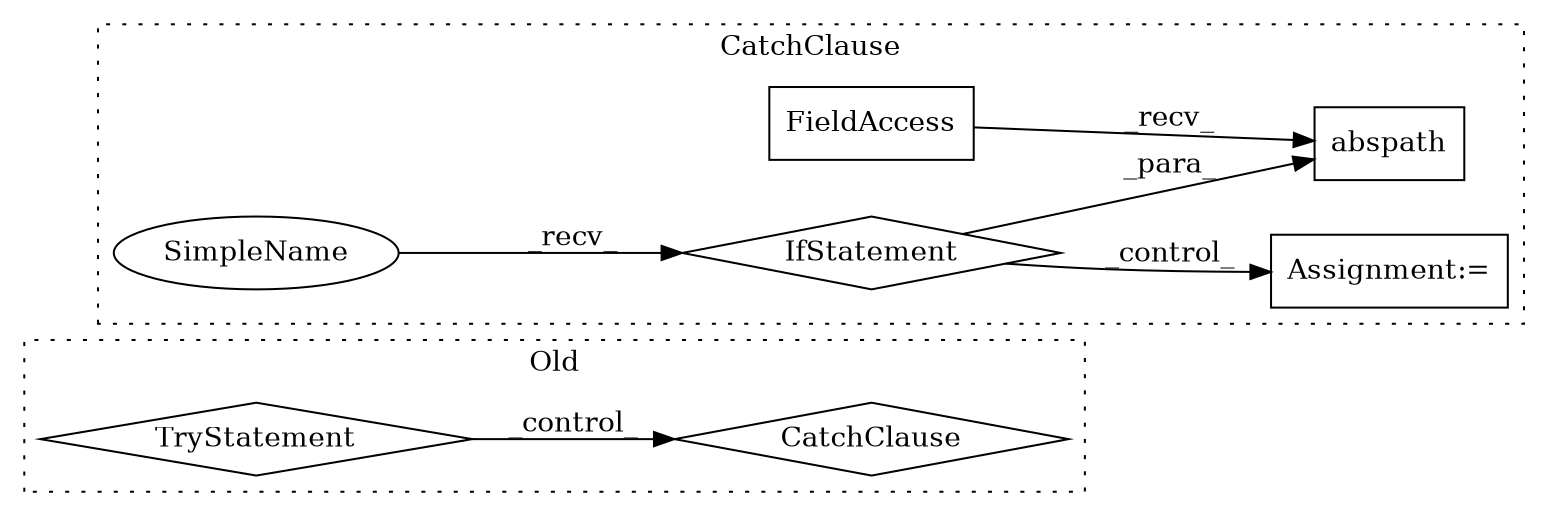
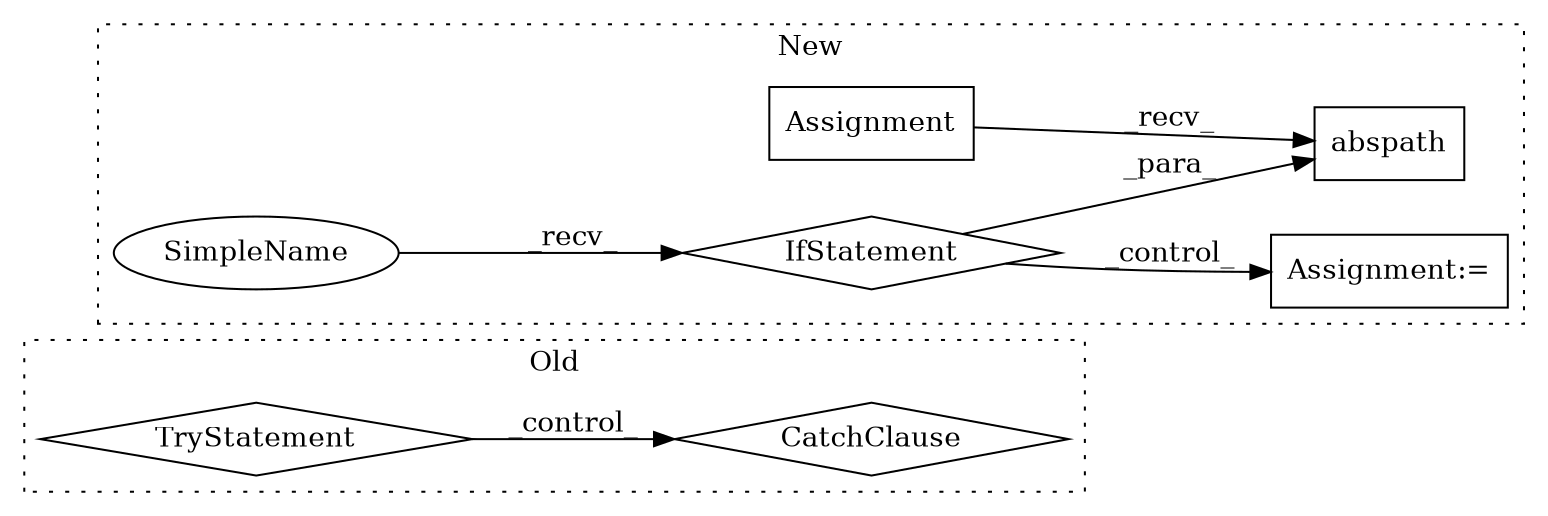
cluster "CatchClause": label "CatchClause" -> "New"
node "FieldAccess": label "FieldAccess" -> "Assignment"
